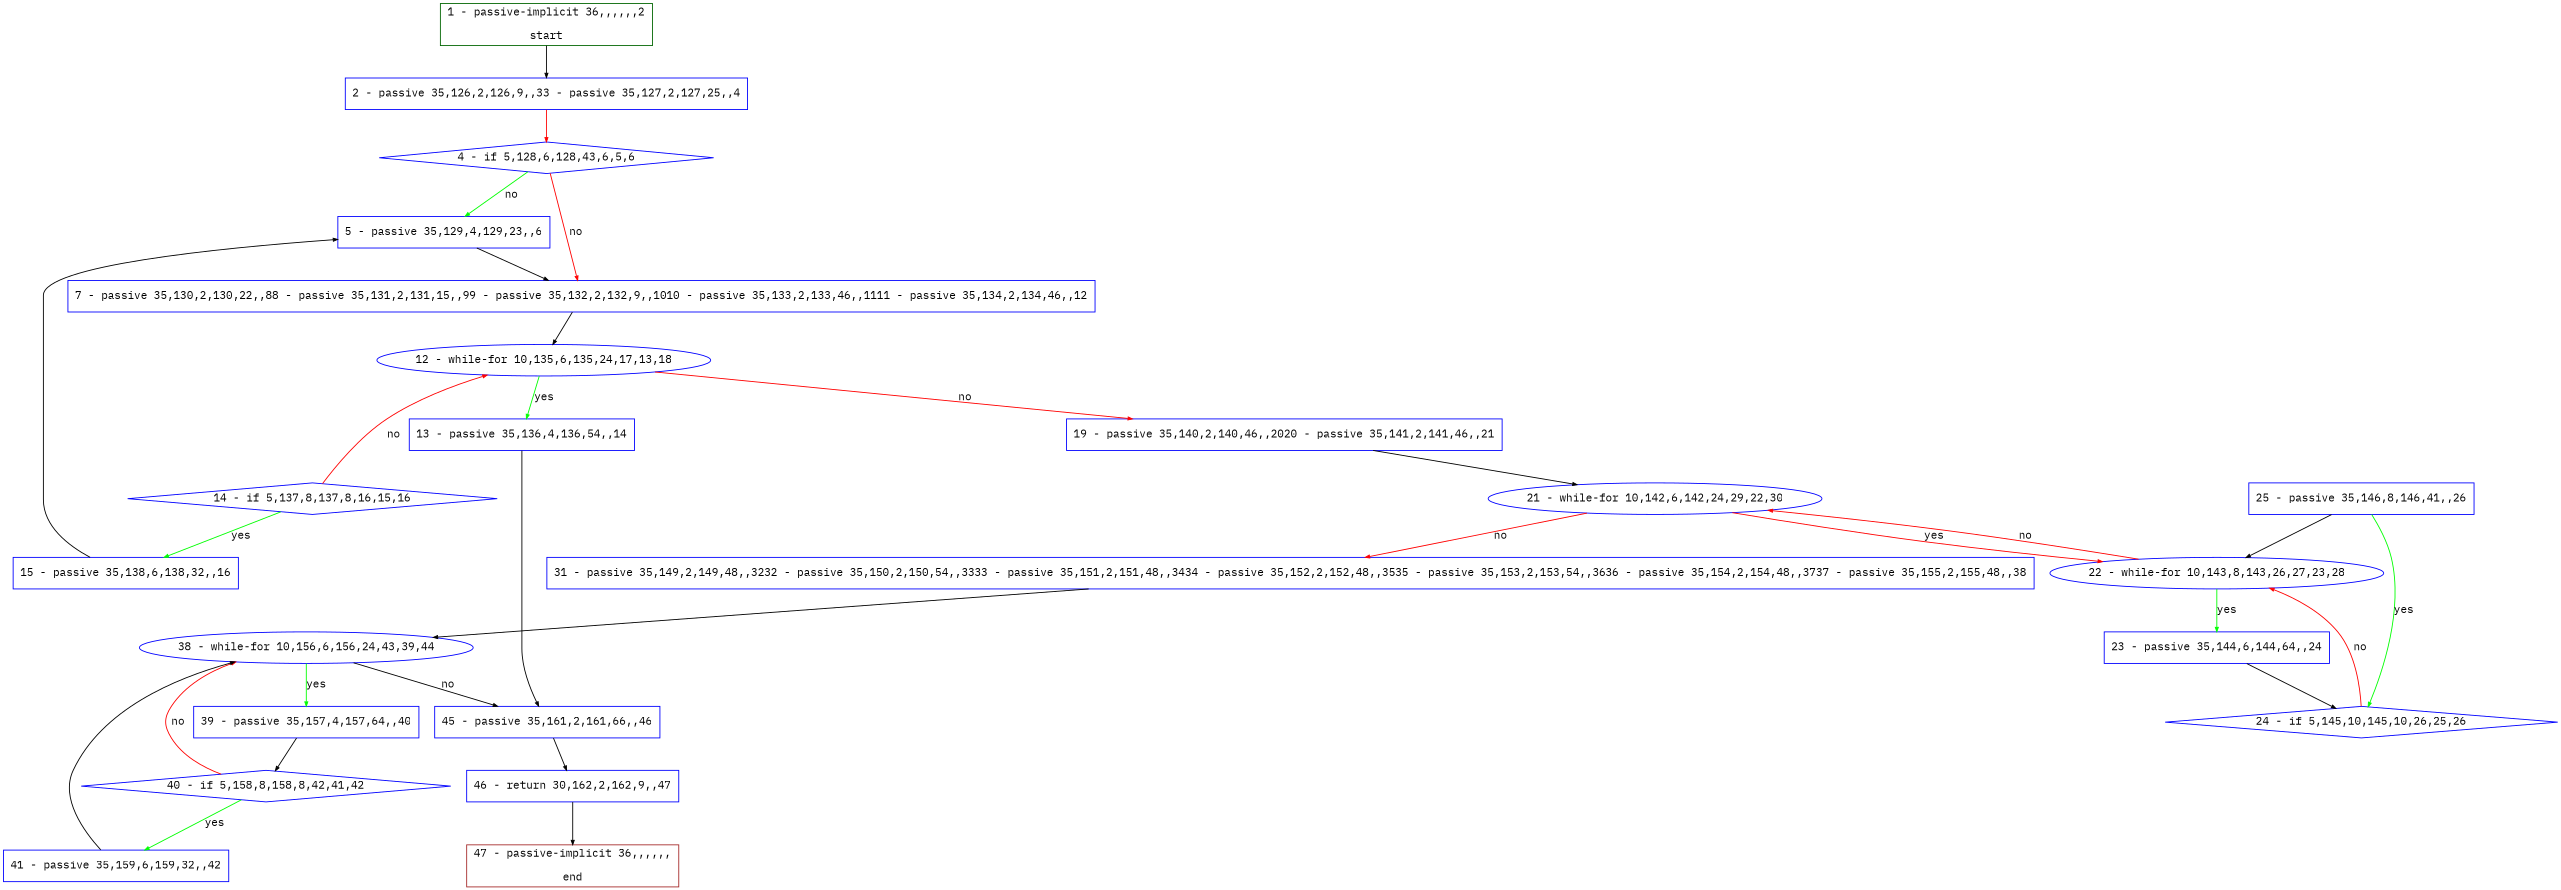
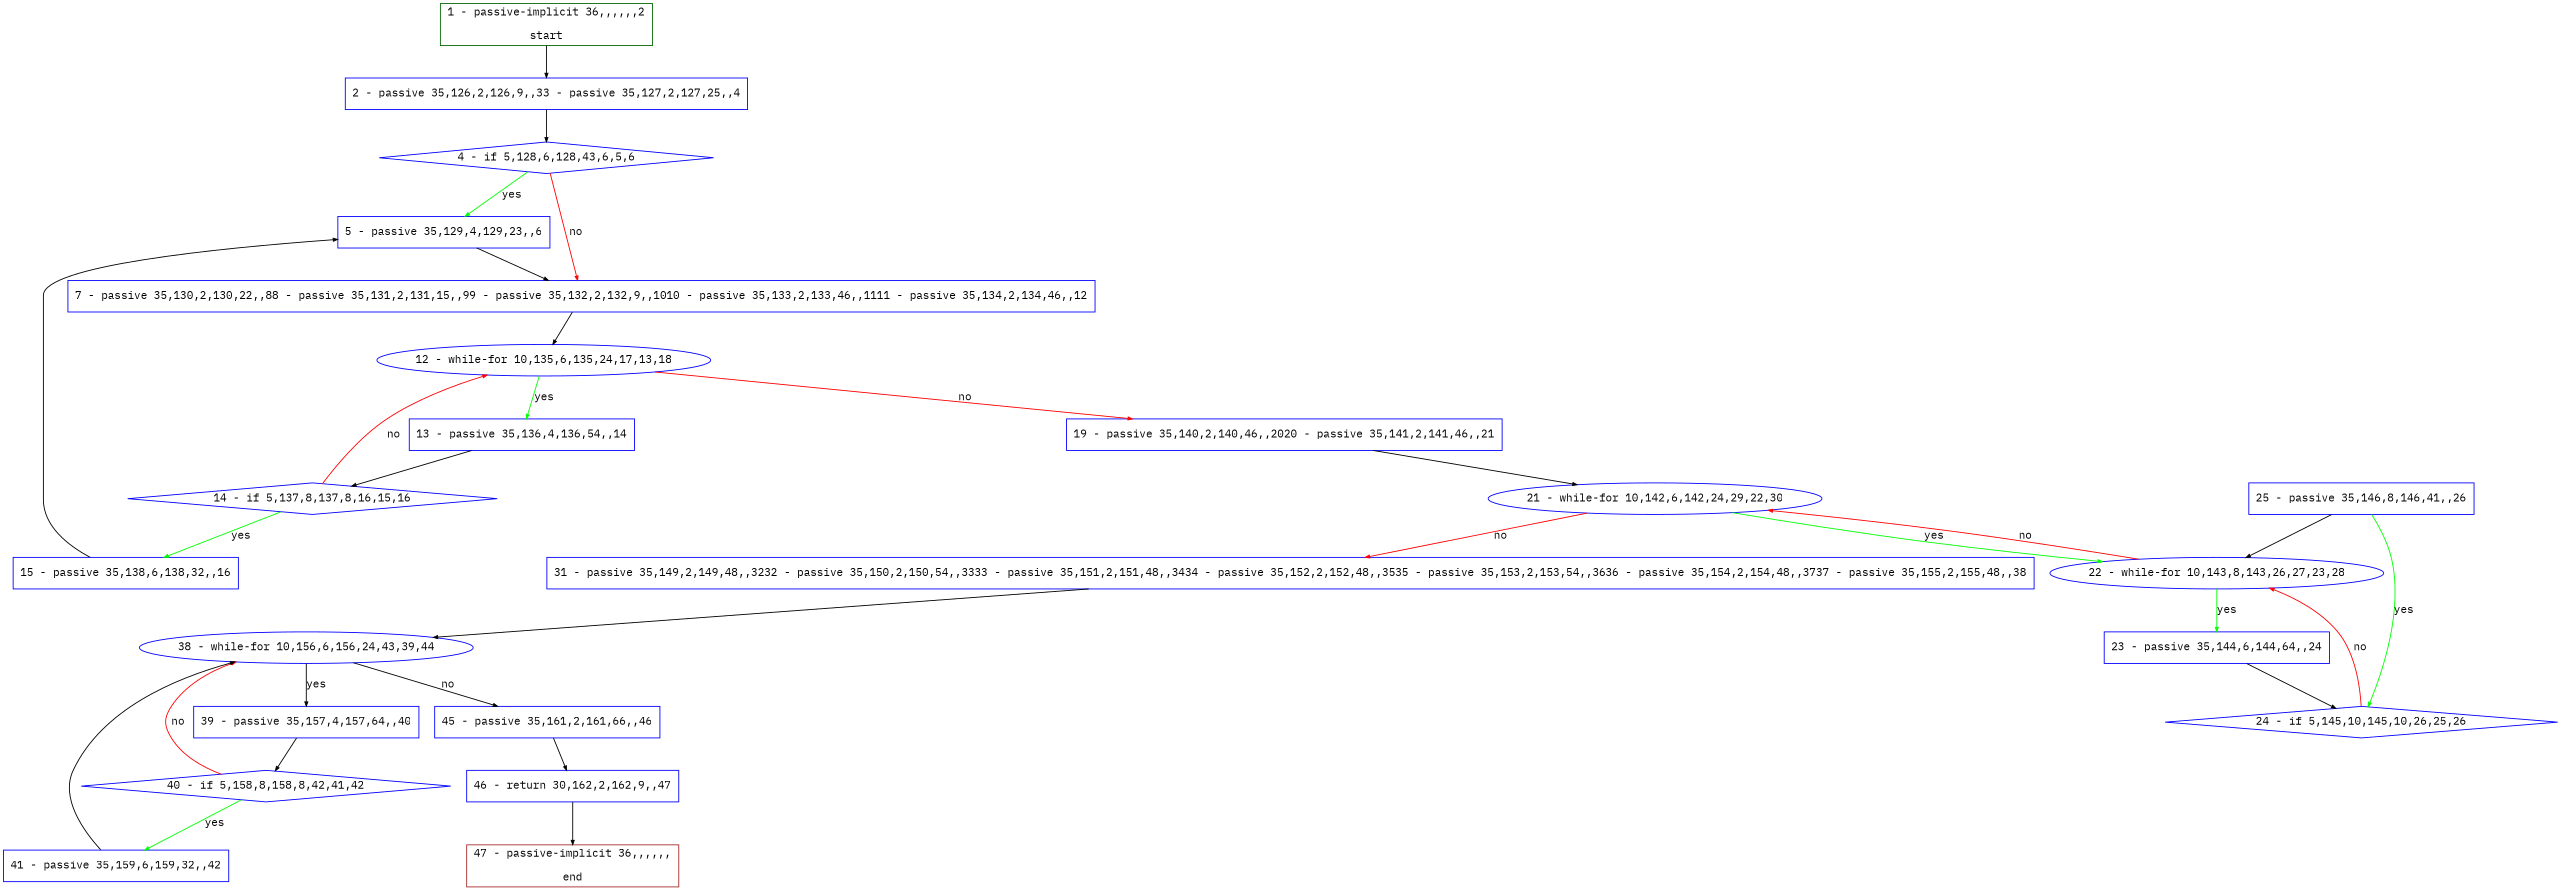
edge "2 - passive 35,126,2,126,9,,33 - passive 35,127,2,127,25,,4" -> "4 - if 5,128,6,128,43,6,5,6": color #ff0000 -> #000000
edge "4 - if 5,128,6,128,43,6,5,6" -> "5 - passive 35,129,4,129,23,,6": label "no" -> "yes"
edge "21 - while-for 10,142,6,142,24,29,22,30" -> "22 - while-for 10,143,8,143,26,27,23,28": color #ff0000 -> #00ff00
edge "13 - passive 35,136,4,136,54,,14" -> "45 - passive 35,161,2,161,66,,46": now "13 - passive 35,136,4,136,54,,14" -> "14 - if 5,137,8,137,8,16,15,16"
edge "38 - while-for 10,156,6,156,24,43,39,44" -> "39 - passive 35,157,4,157,64,,40": color #00ff00 -> #000000
